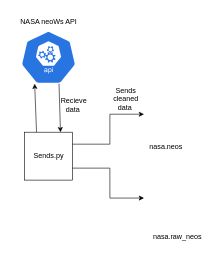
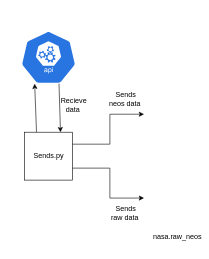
node "NASA neoWs API": removed
node "Sends cleaned data": label "Sends cleaned data" -> "Sends neos data"
node "nasa.neos": removed
node "Sends raw data": added
